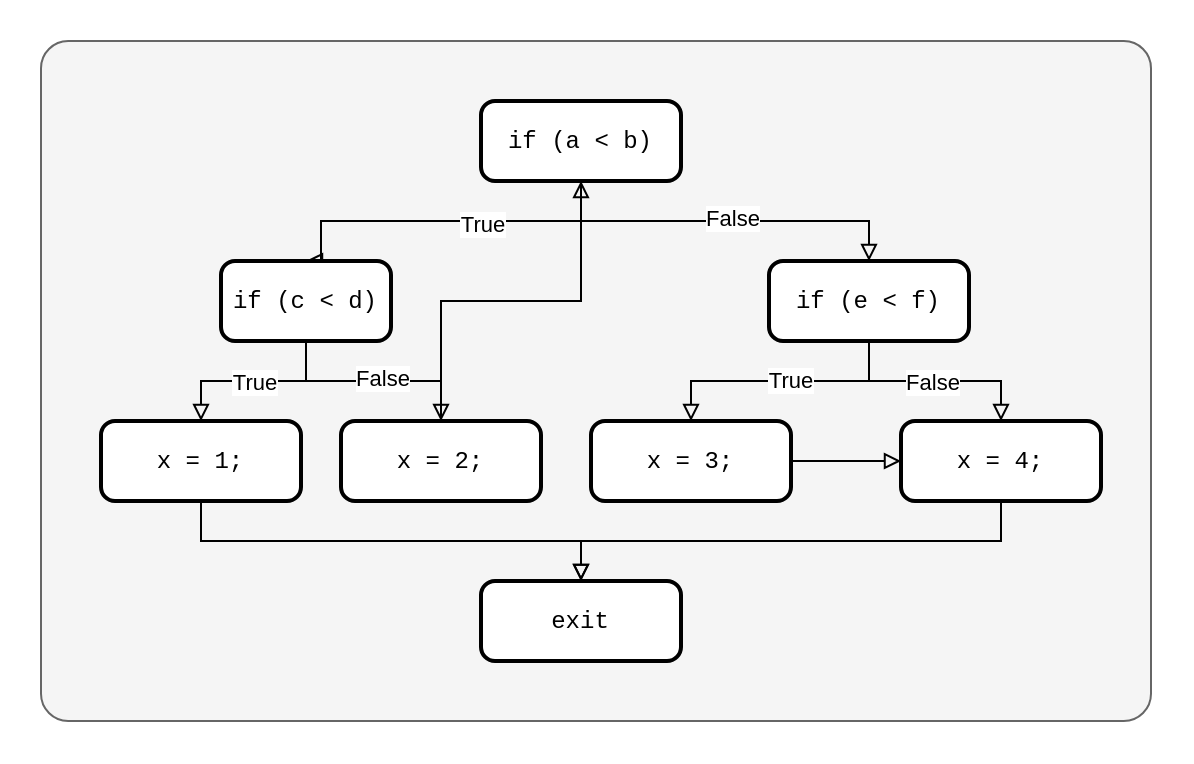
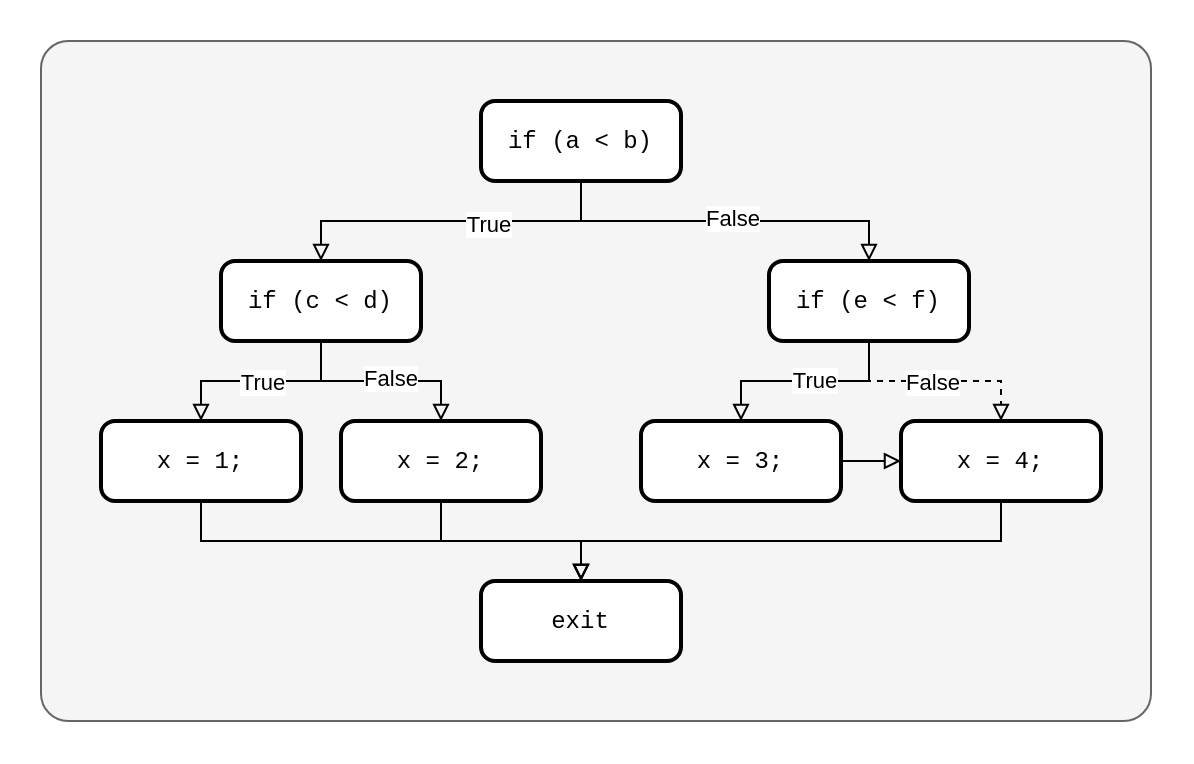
node "if (c < d)": size 170x80 -> 200x80
edge "x = 2;" -> "if (a < b)": now "x = 2;" -> "exit"
edge "if (e < f)" -> "x = 4;": style solid -> dashed
node "x = 3;": moved (691, 461) -> (741, 461)
